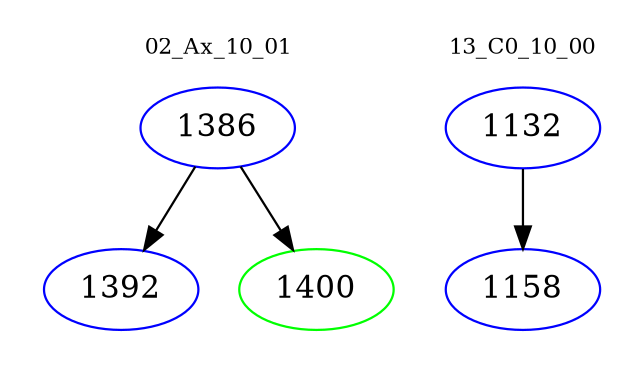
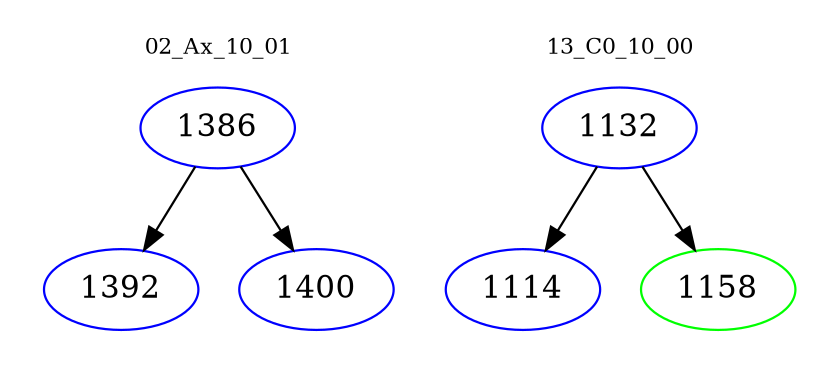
node "1400": color green -> blue
node "1114": added
node "1158": color blue -> green
